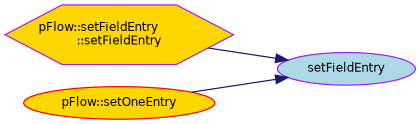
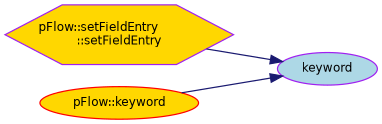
node "setFieldEntry": label "setFieldEntry" -> "keyword"
node "pFlow::setOneEntry": label "pFlow::setOneEntry" -> "pFlow::keyword"
